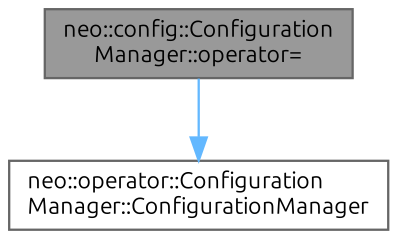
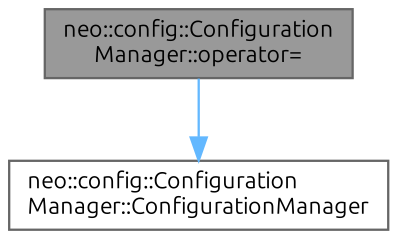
node "neo::operator::Configuration Manager::ConfigurationManager": label "neo::operator::Configuration Manager::ConfigurationManager" -> "neo::config::Configuration Manager::ConfigurationManager"
